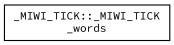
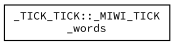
node "_MIWI_TICK::_MIWI_TICK _words": label "_MIWI_TICK::_MIWI_TICK _words" -> "_TICK_TICK::_MIWI_TICK _words"
